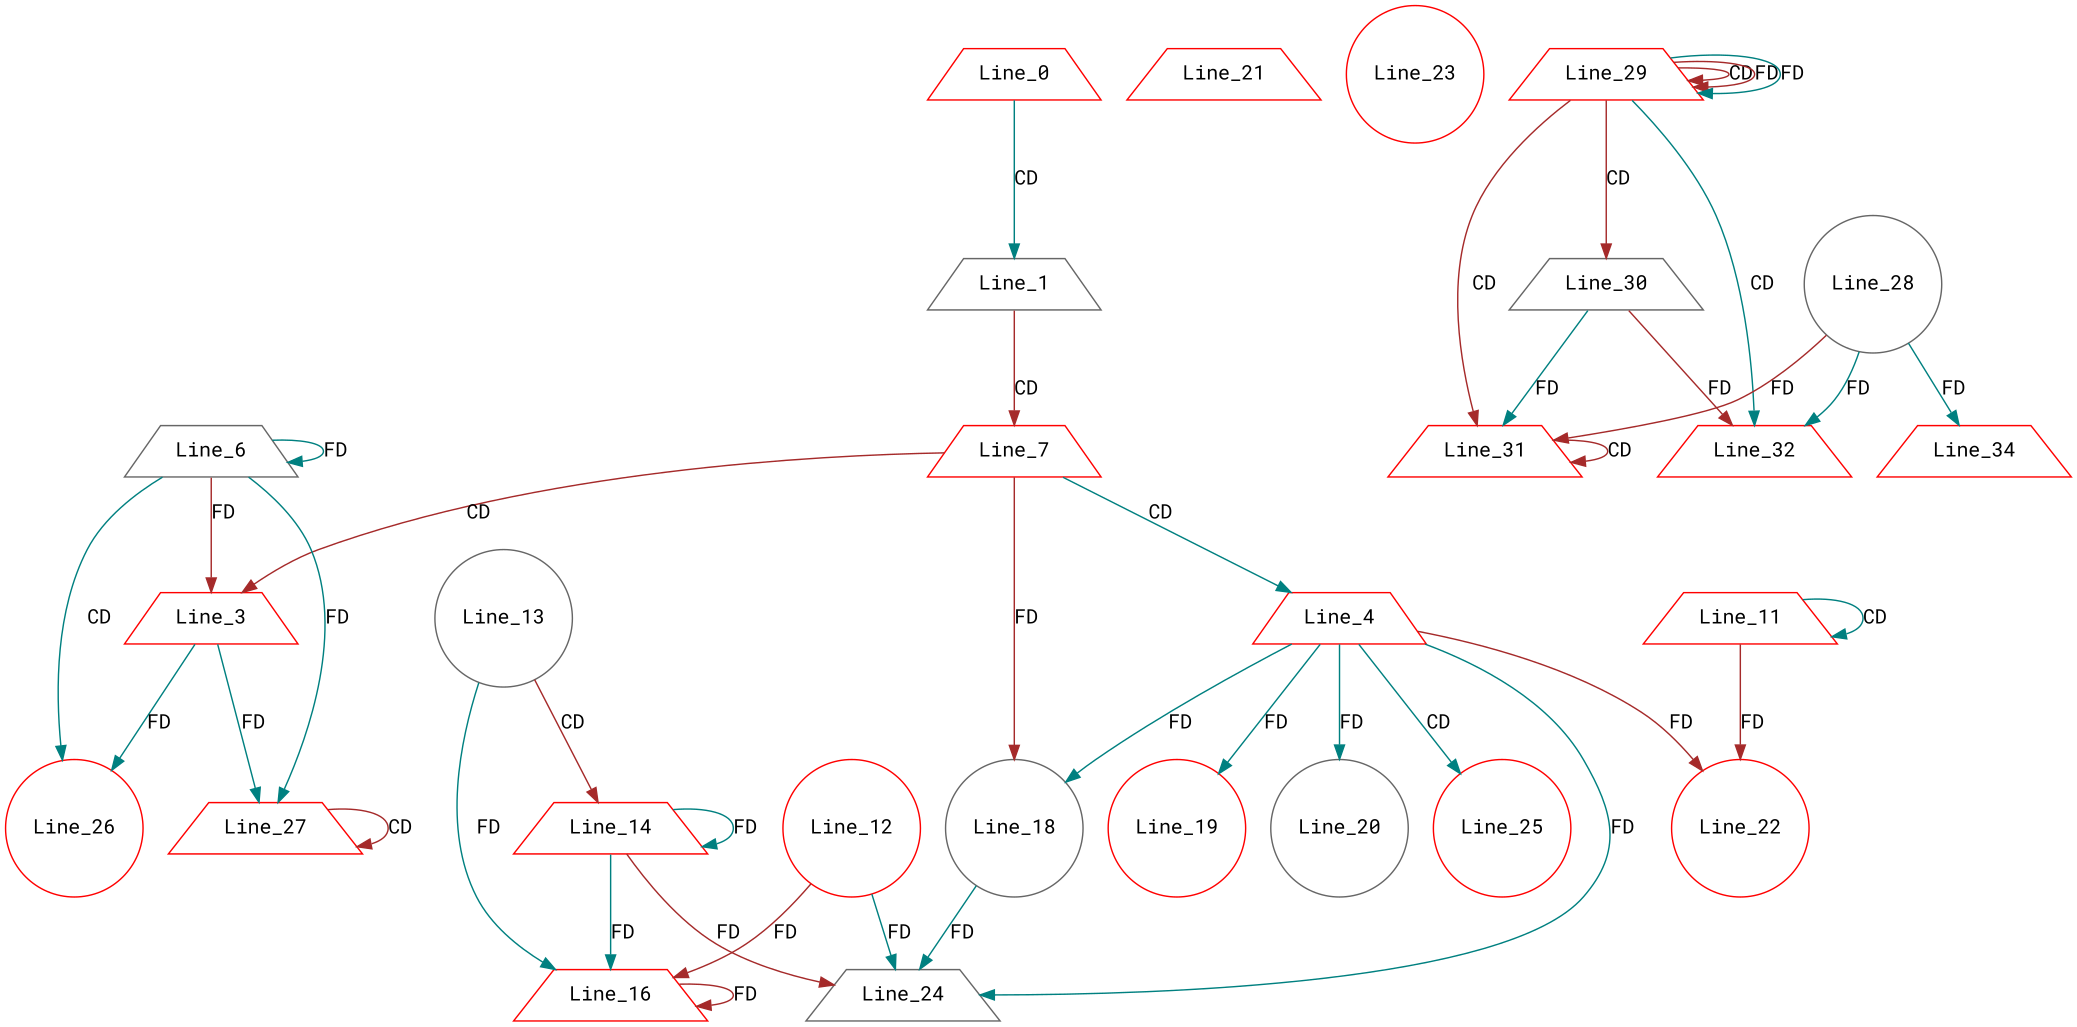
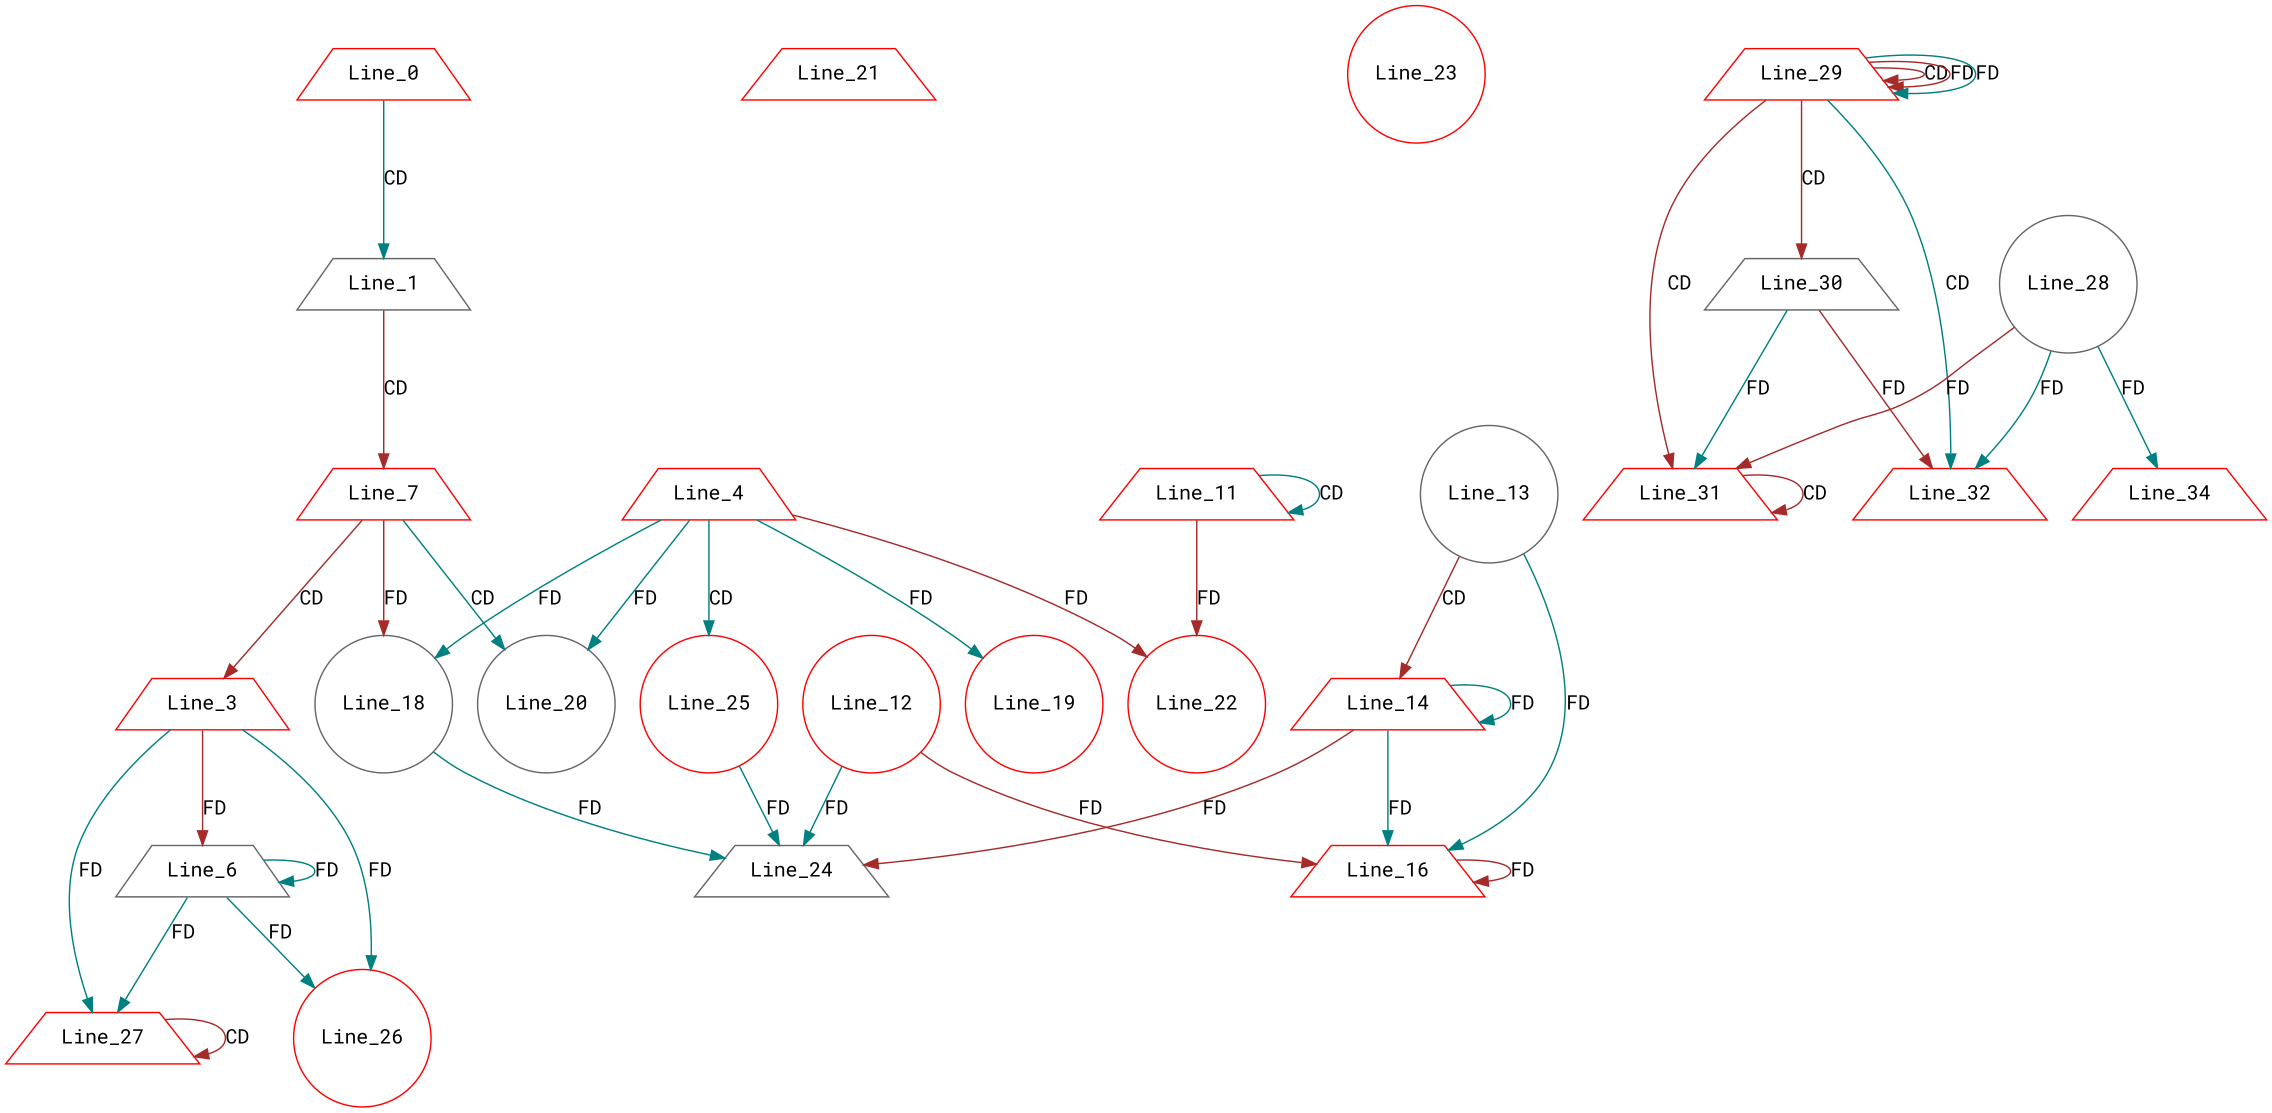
edge "Line_6" -> "Line_3": reversed
edge "Line_7" -> "Line_4": now "Line_7" -> "Line_20"
edge "Line_6" -> "Line_26": label "CD" -> "FD"
edge "Line_4" -> "Line_24": now "Line_25" -> "Line_24"
